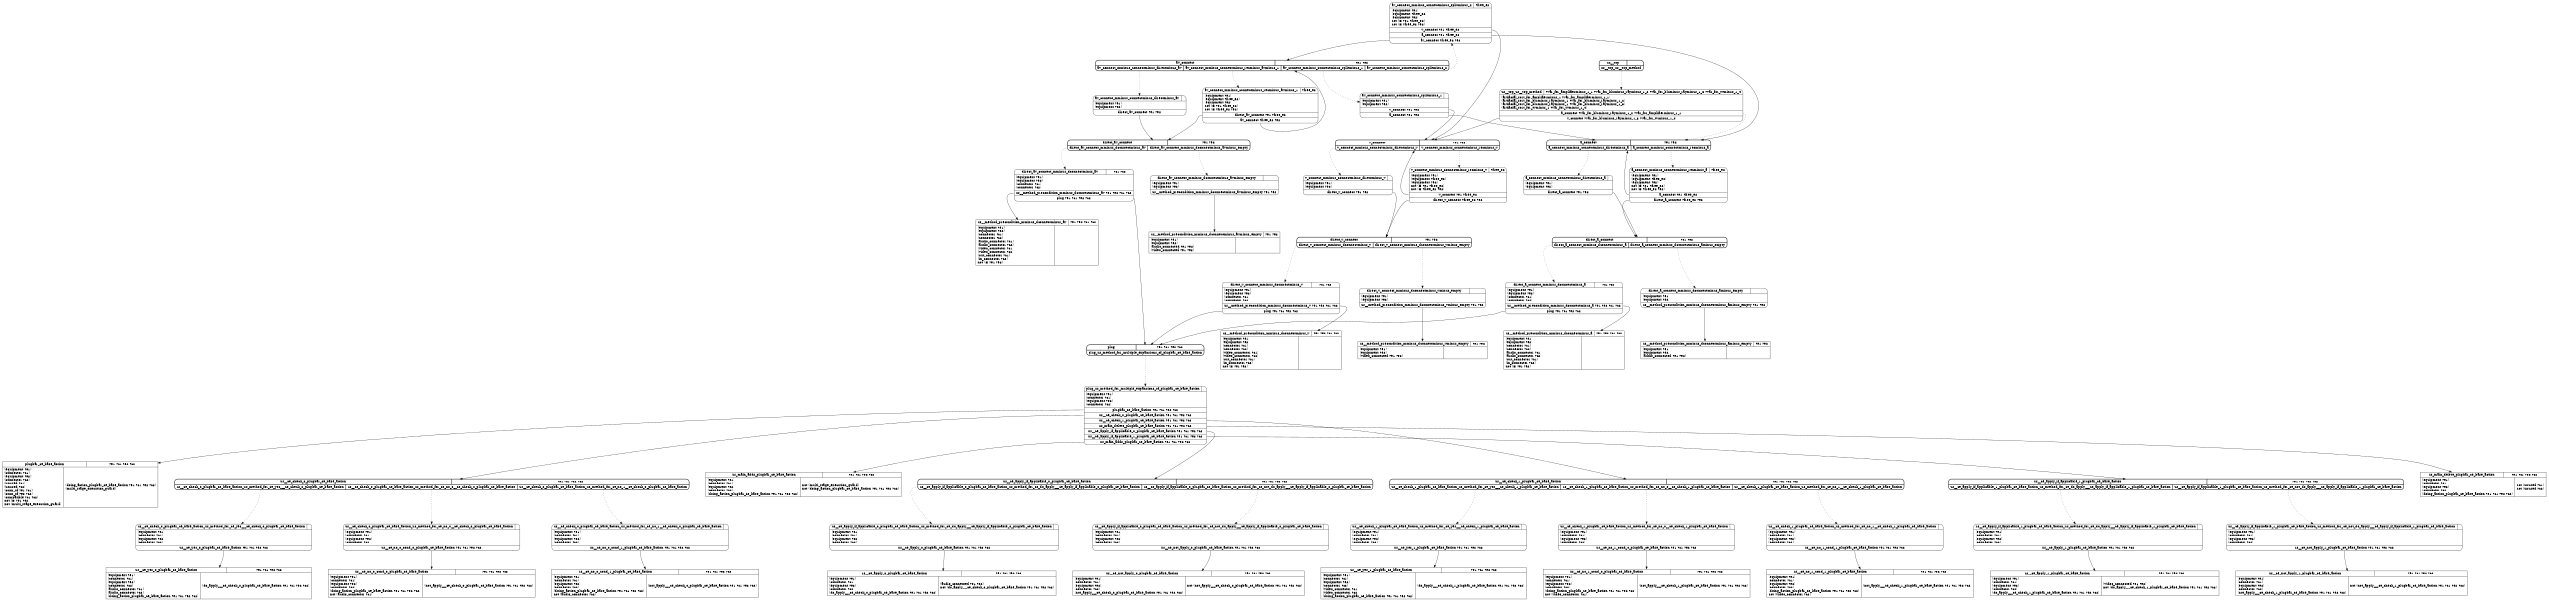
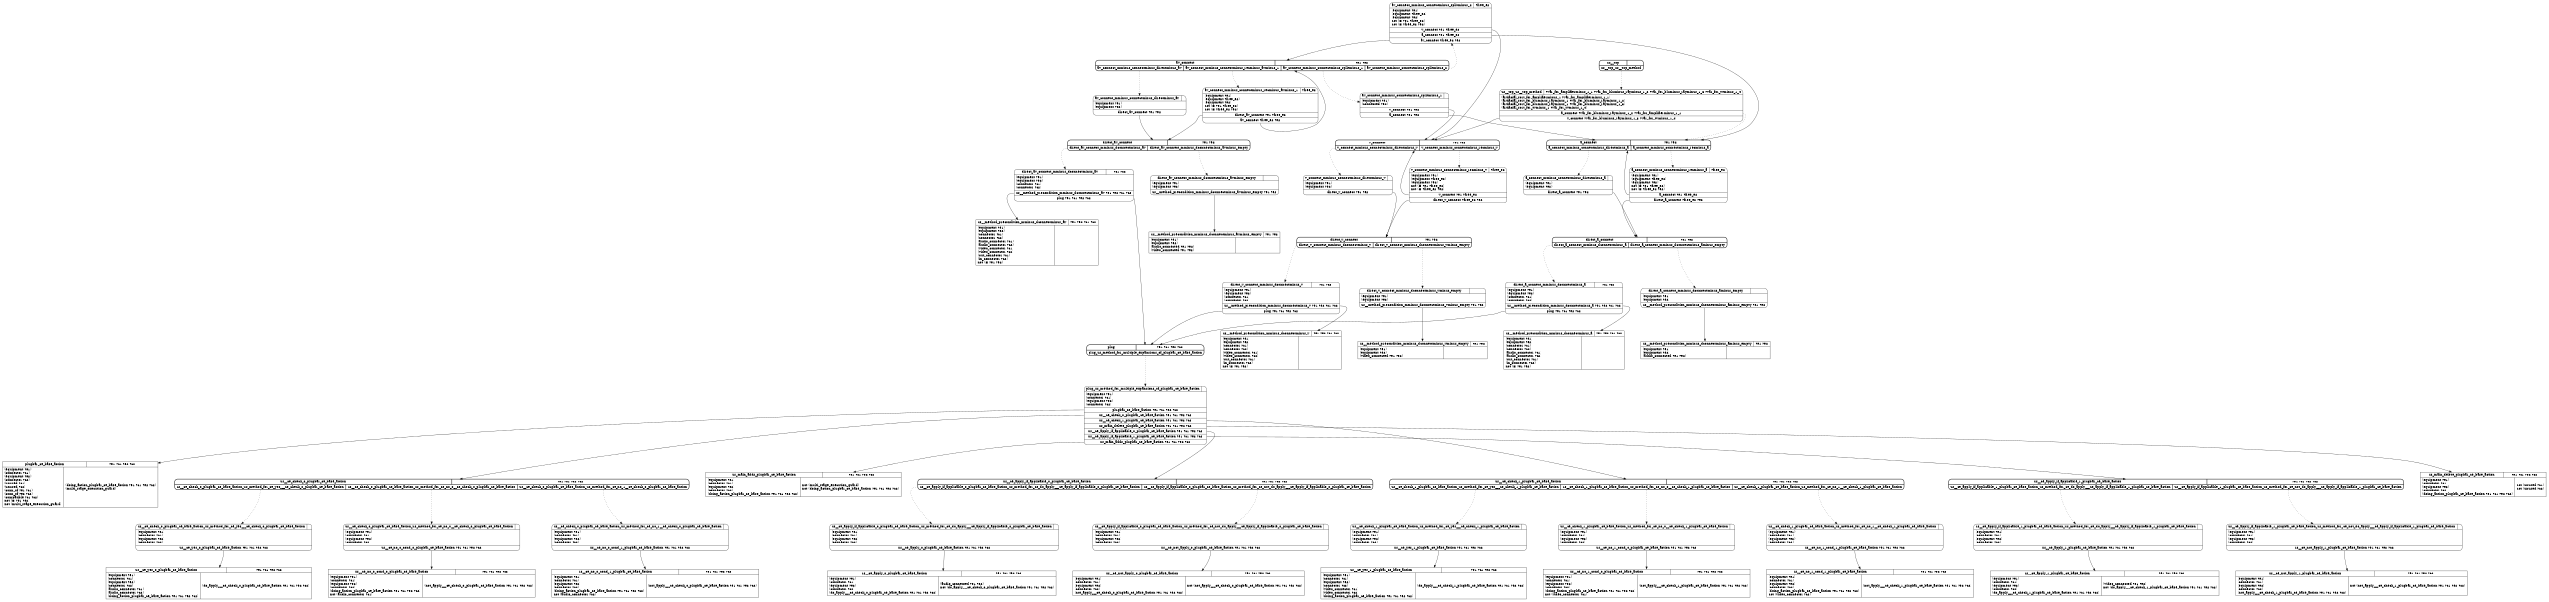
node "av_connect_mminus_connectminus_splitminus_1": text "(equipment ?e2)" -> "(connected ?e2)"
